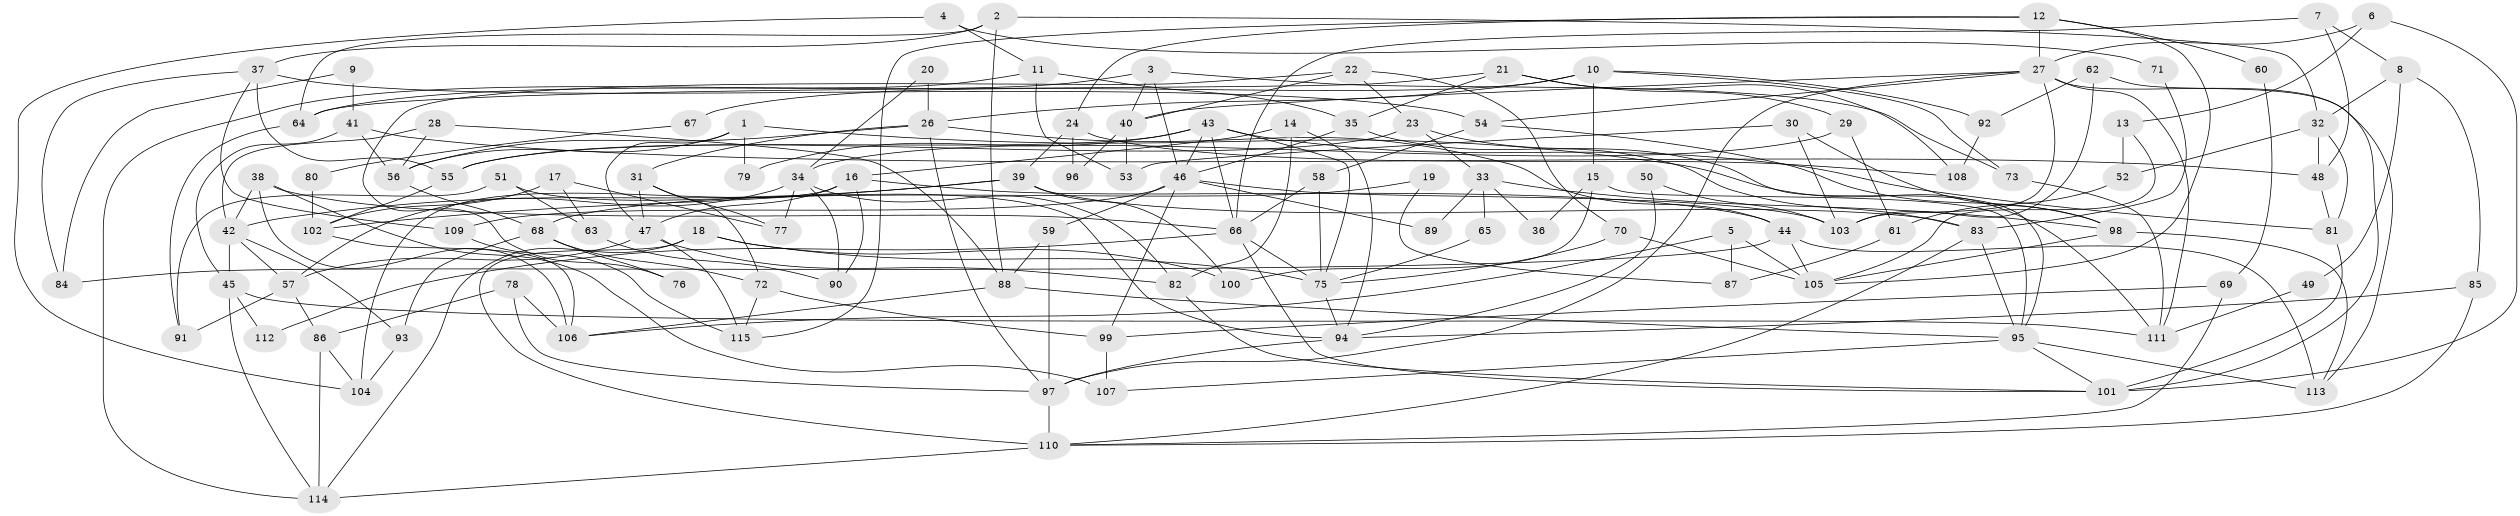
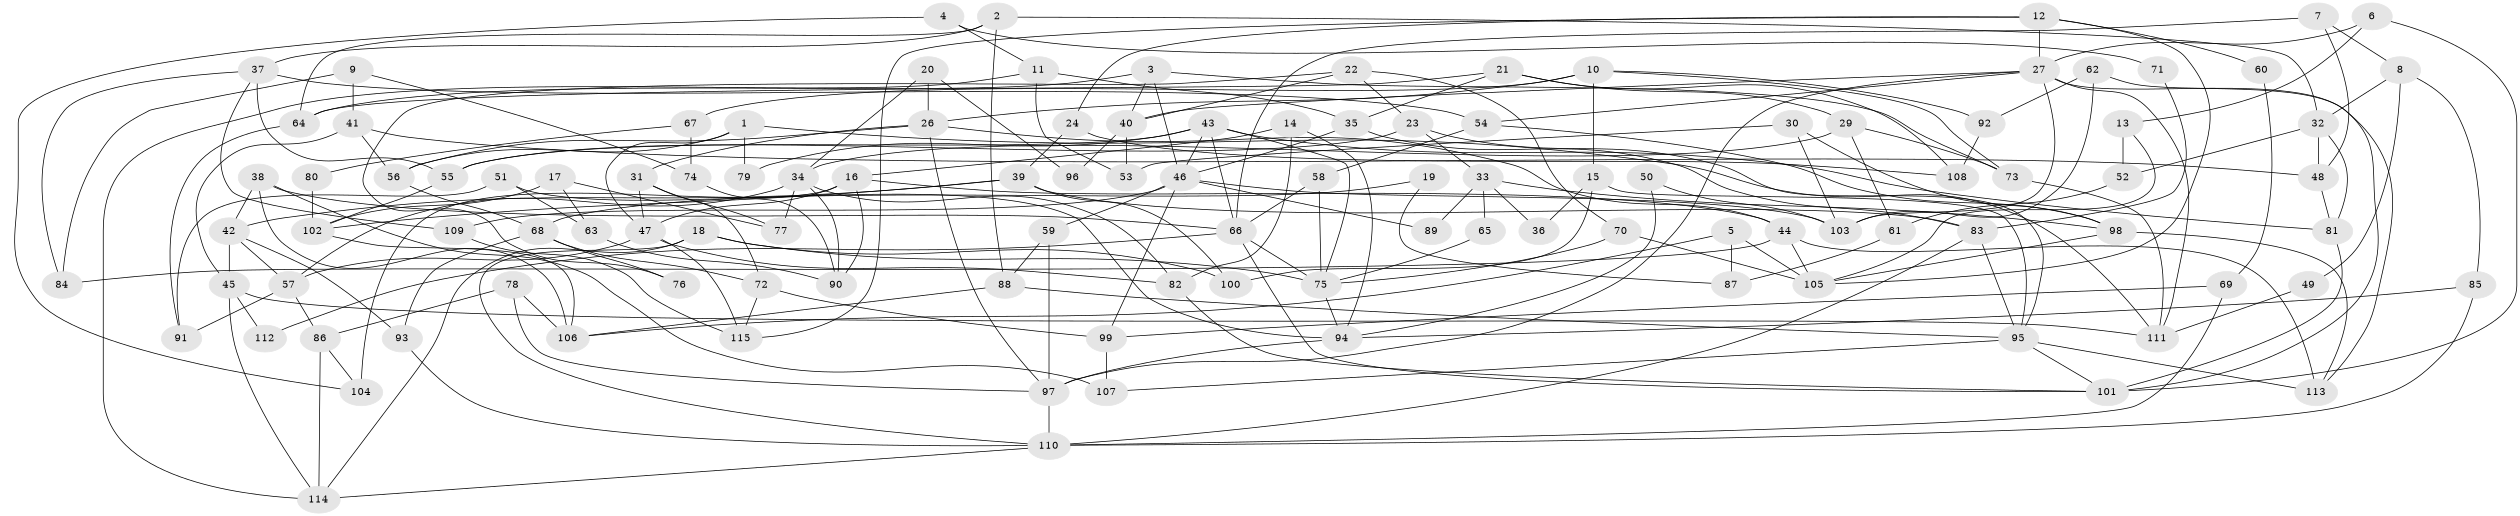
node "28": removed
edge "29" -- "73": added
edge "24" -- "96": now "20" -- "96"
node "74": added
edge "93" -- "104": now "93" -- "110"
